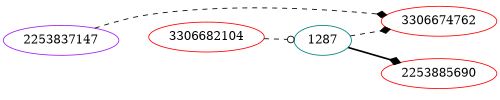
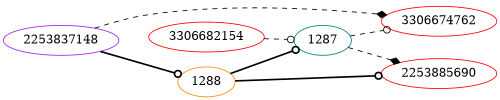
edge "1287" -> "3306674762": arrowhead diamond -> odot
node "3306682104": label "3306682104" -> "3306682154"
node "2253837147": label "2253837147" -> "2253837148"
edge "1287" -> "2253885690": style bold -> dashed
node "1288": added
